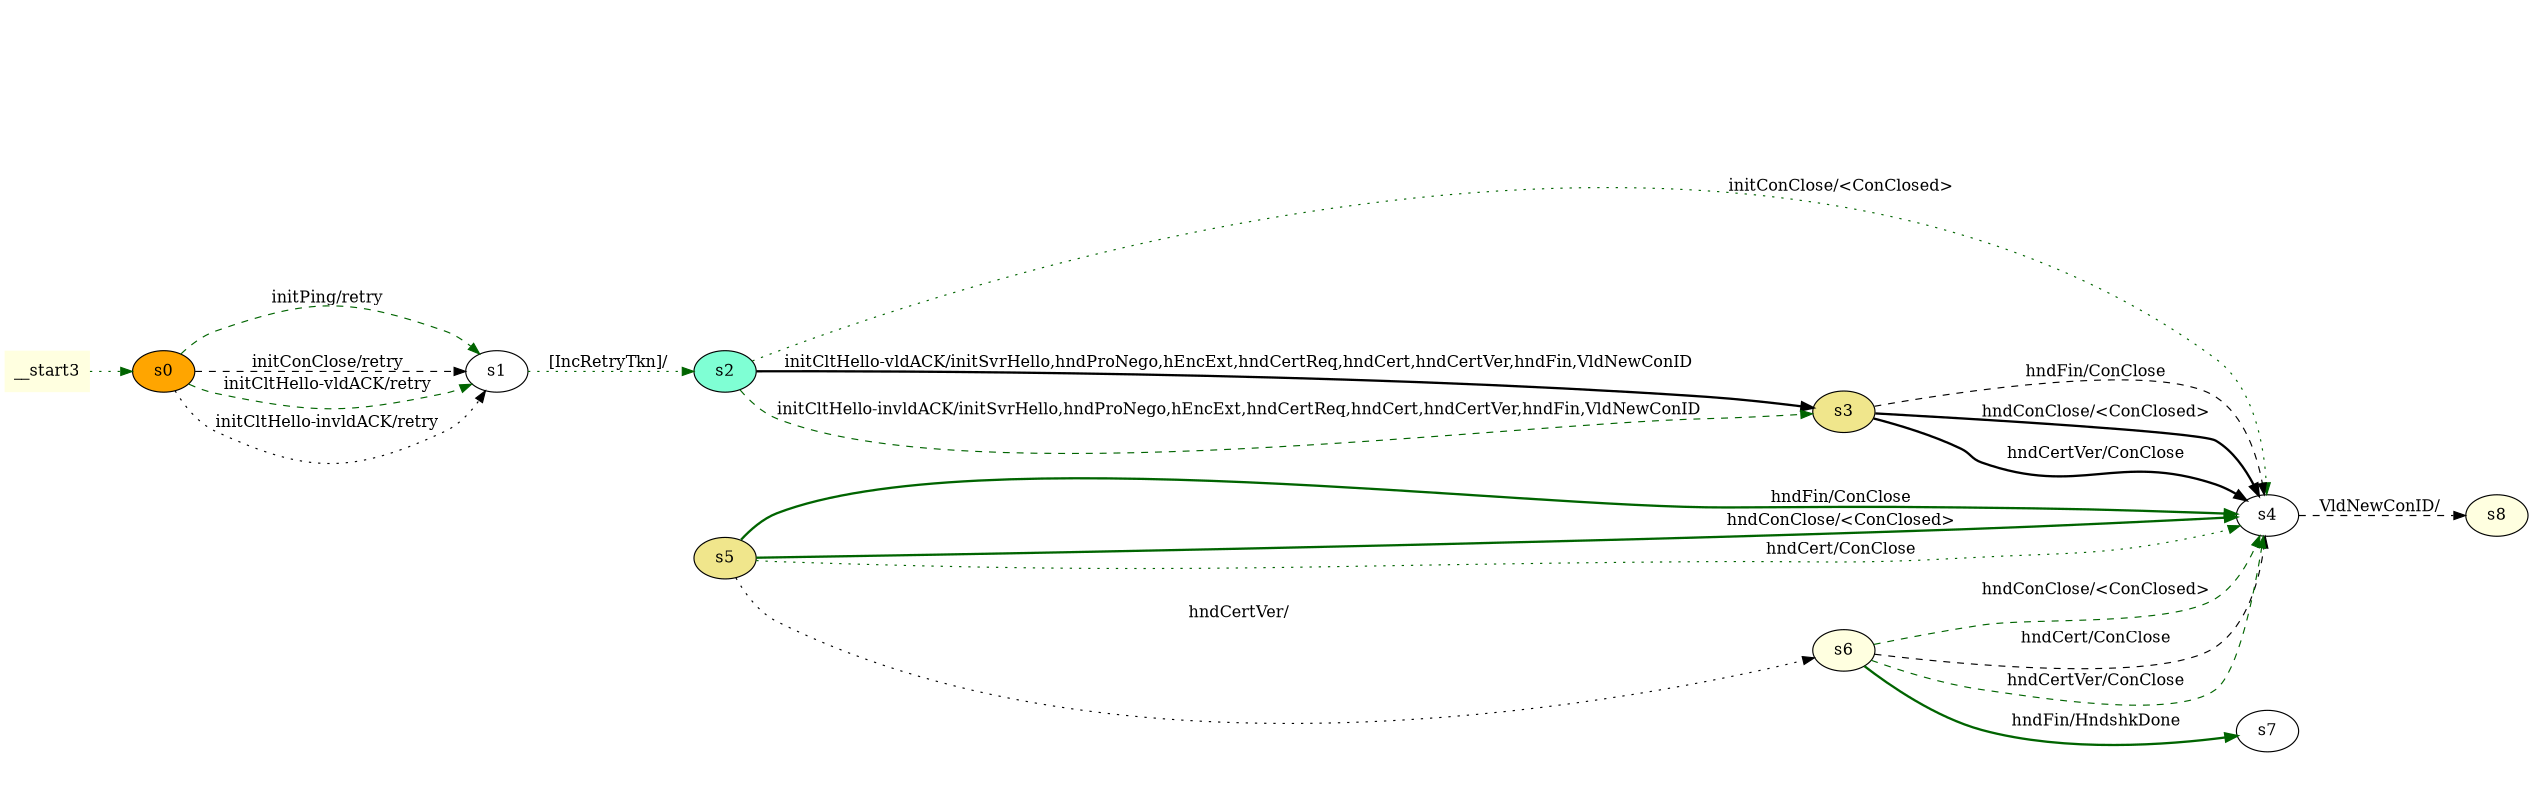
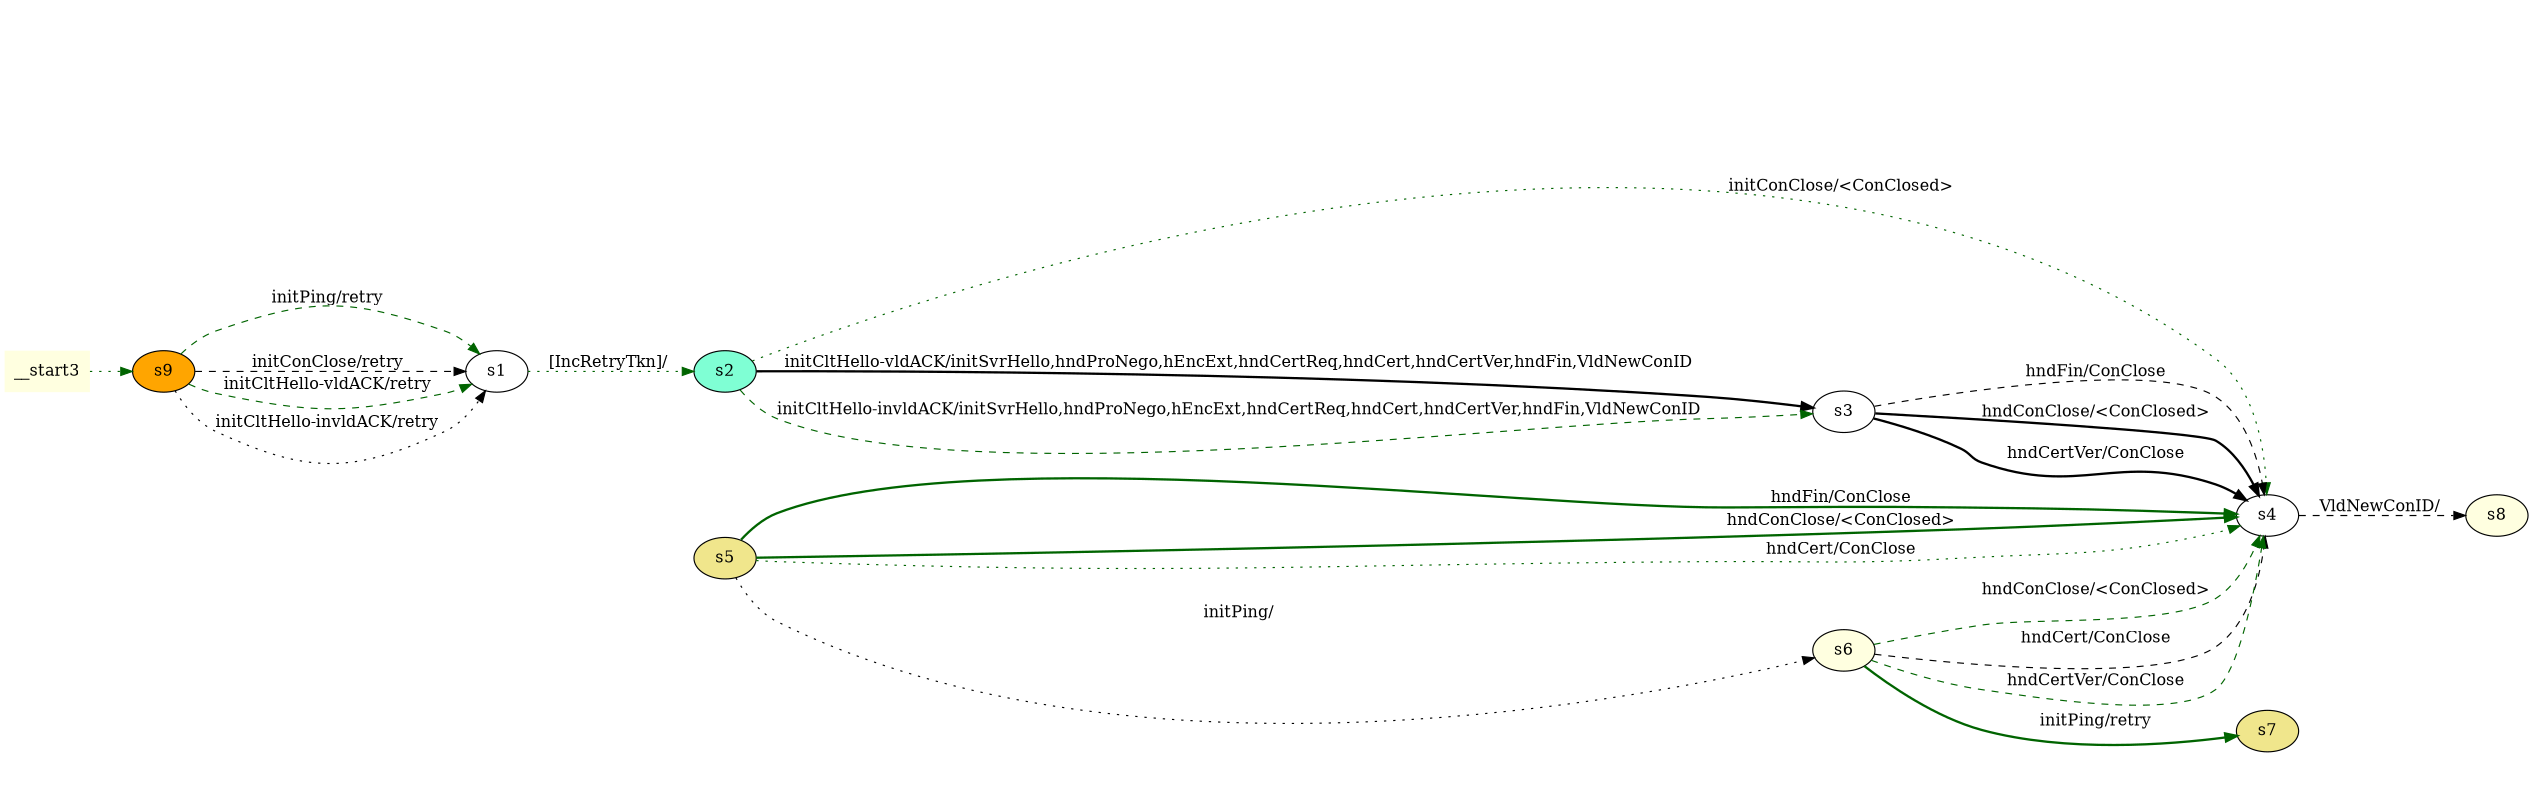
node "s0": label "s0" -> "s9"
node "s3": fillcolor khaki -> white
edge "s5" -> "s6": label "hndCertVer/ " -> "initPing/ "
edge "s6" -> "s7": label "hndFin/HndshkDone " -> "initPing/retry "
node "s7": fillcolor white -> khaki
